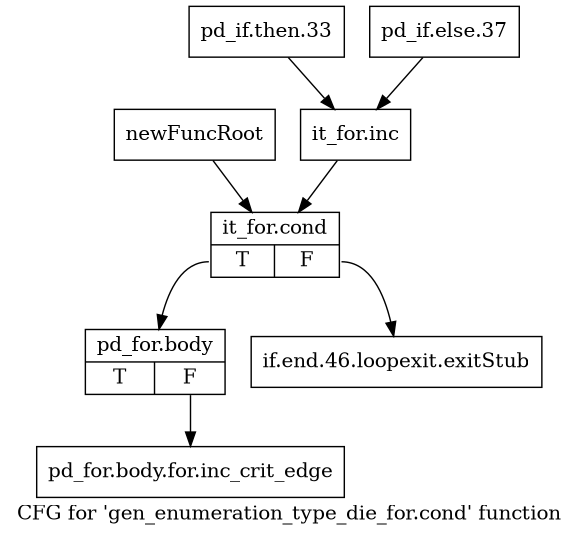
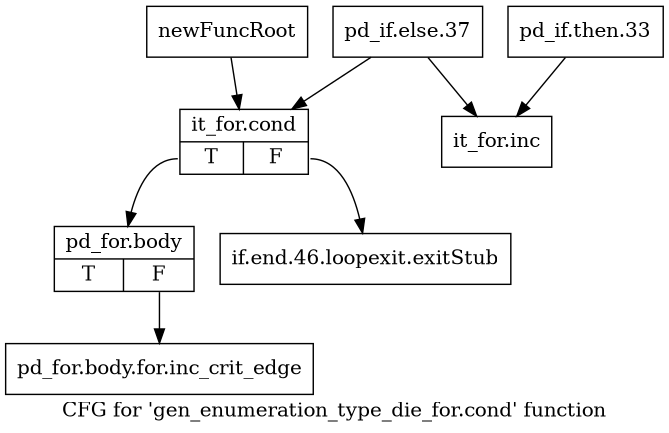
edge "it_for.inc" -> "it_for.cond": now "pd_if.else.37" -> "it_for.cond"
